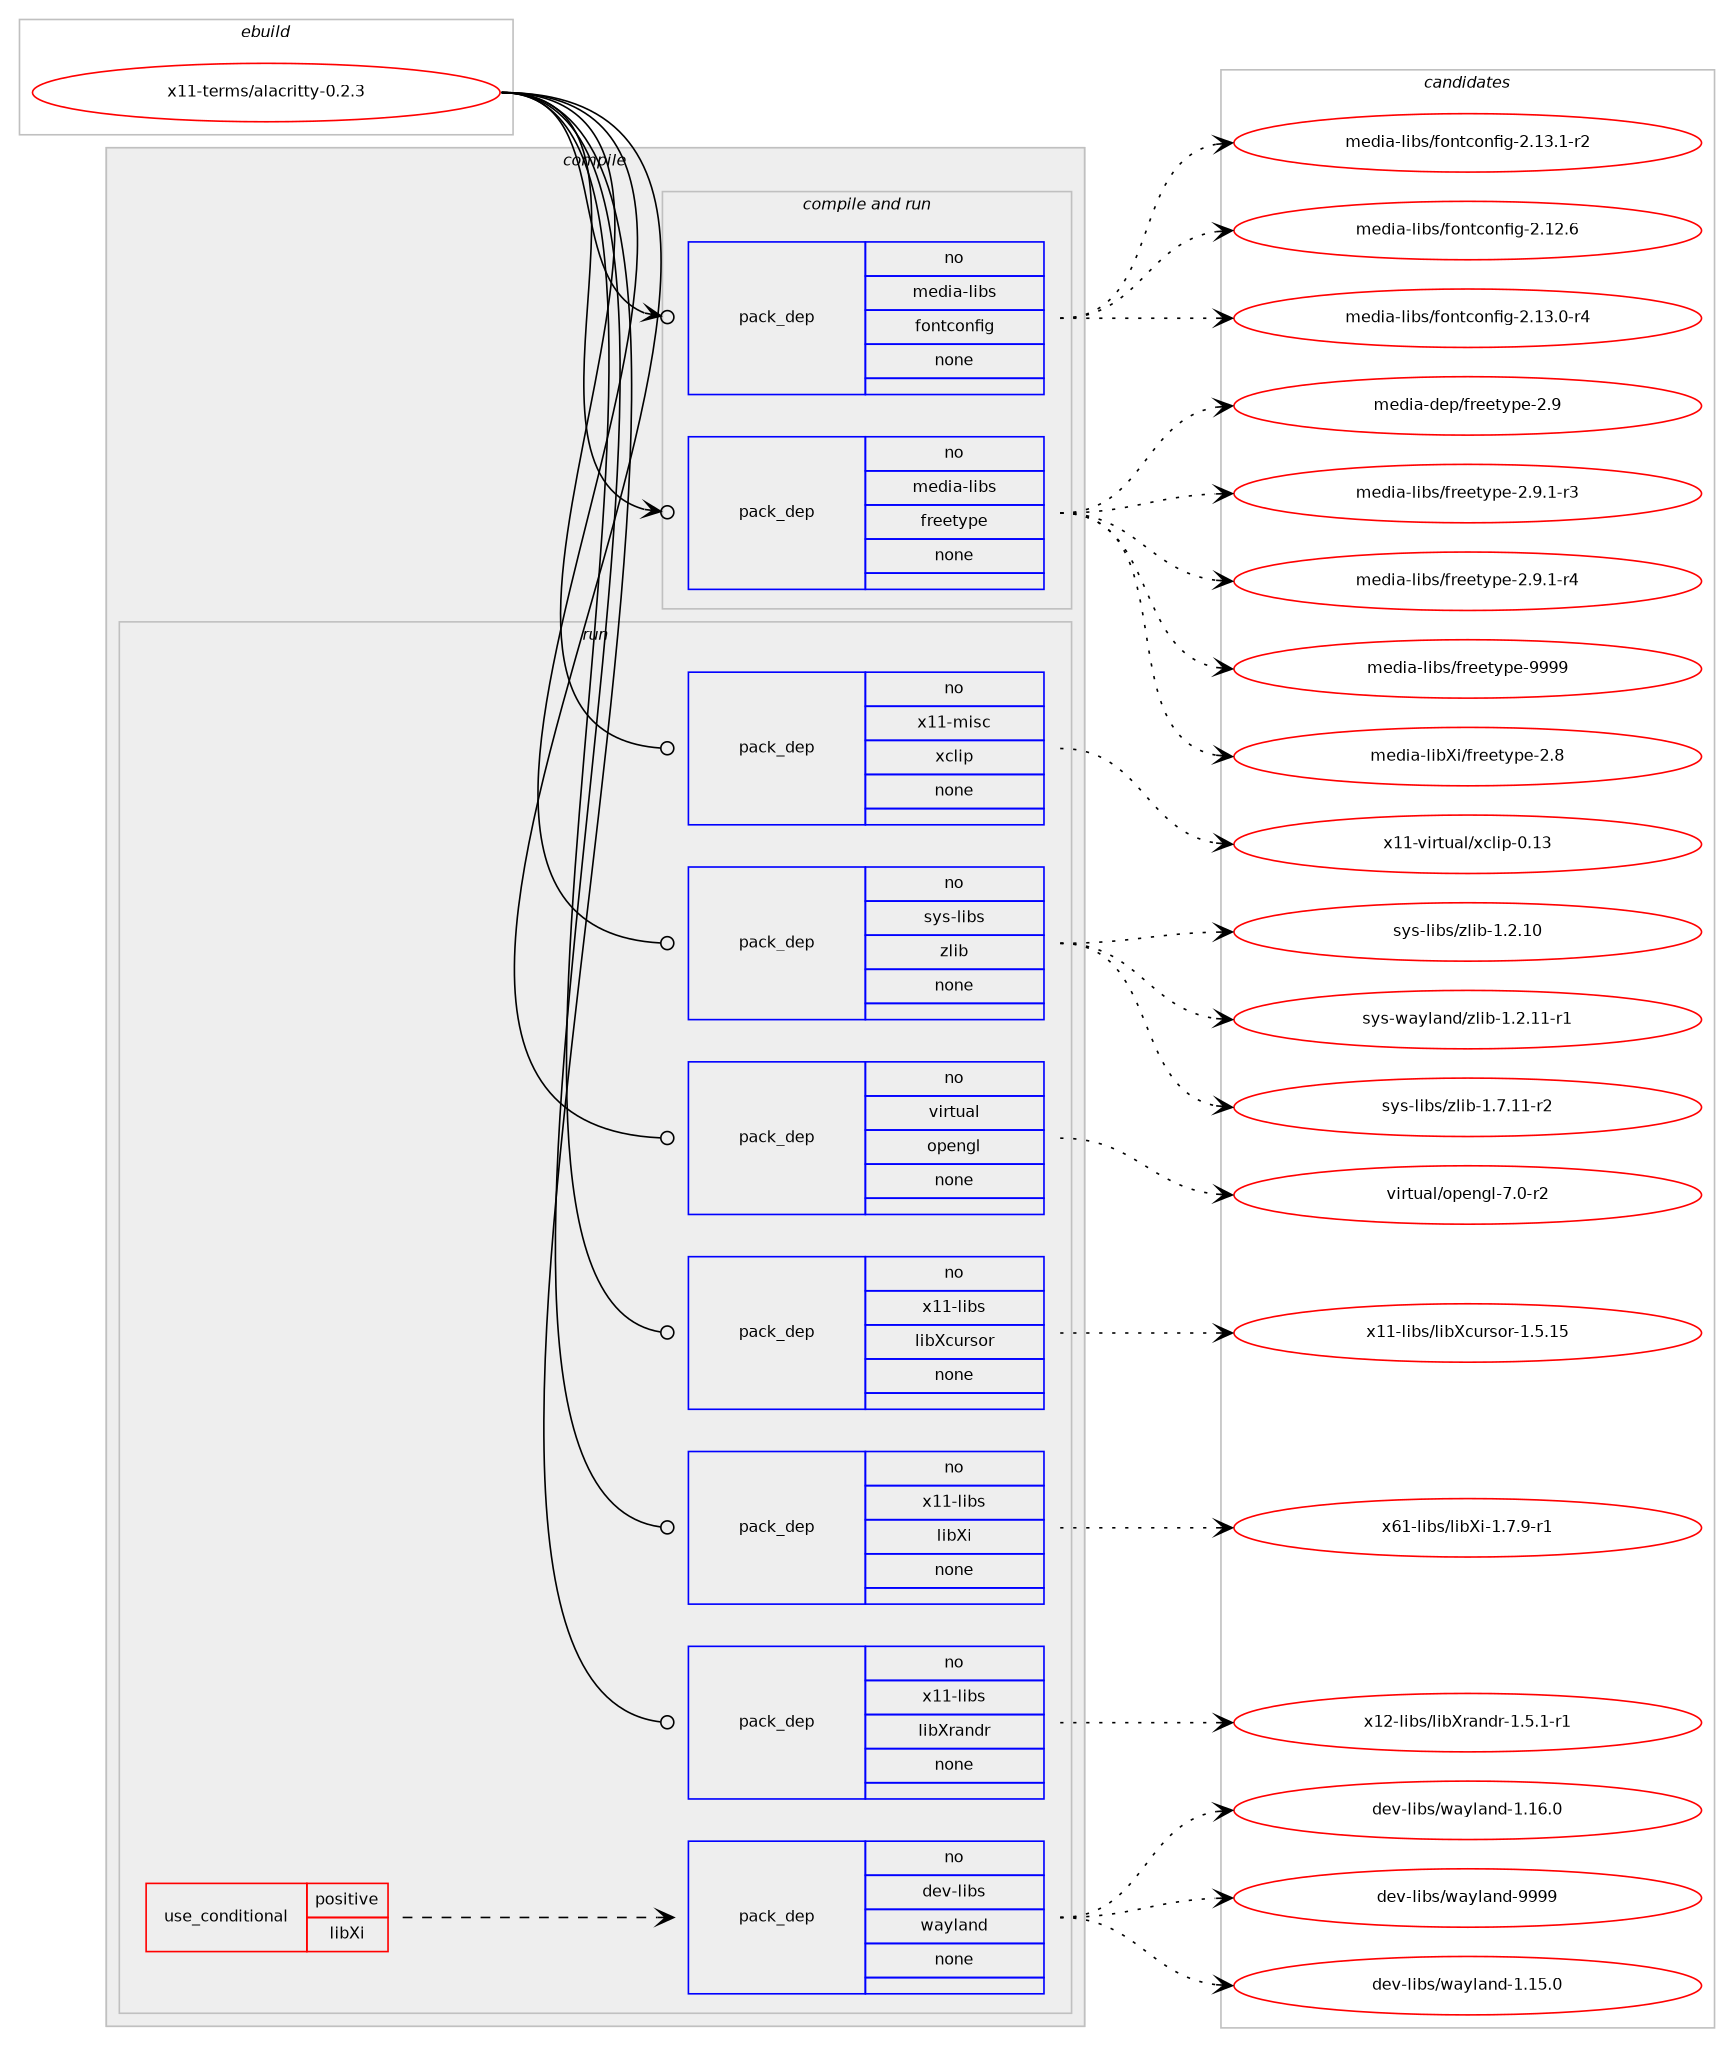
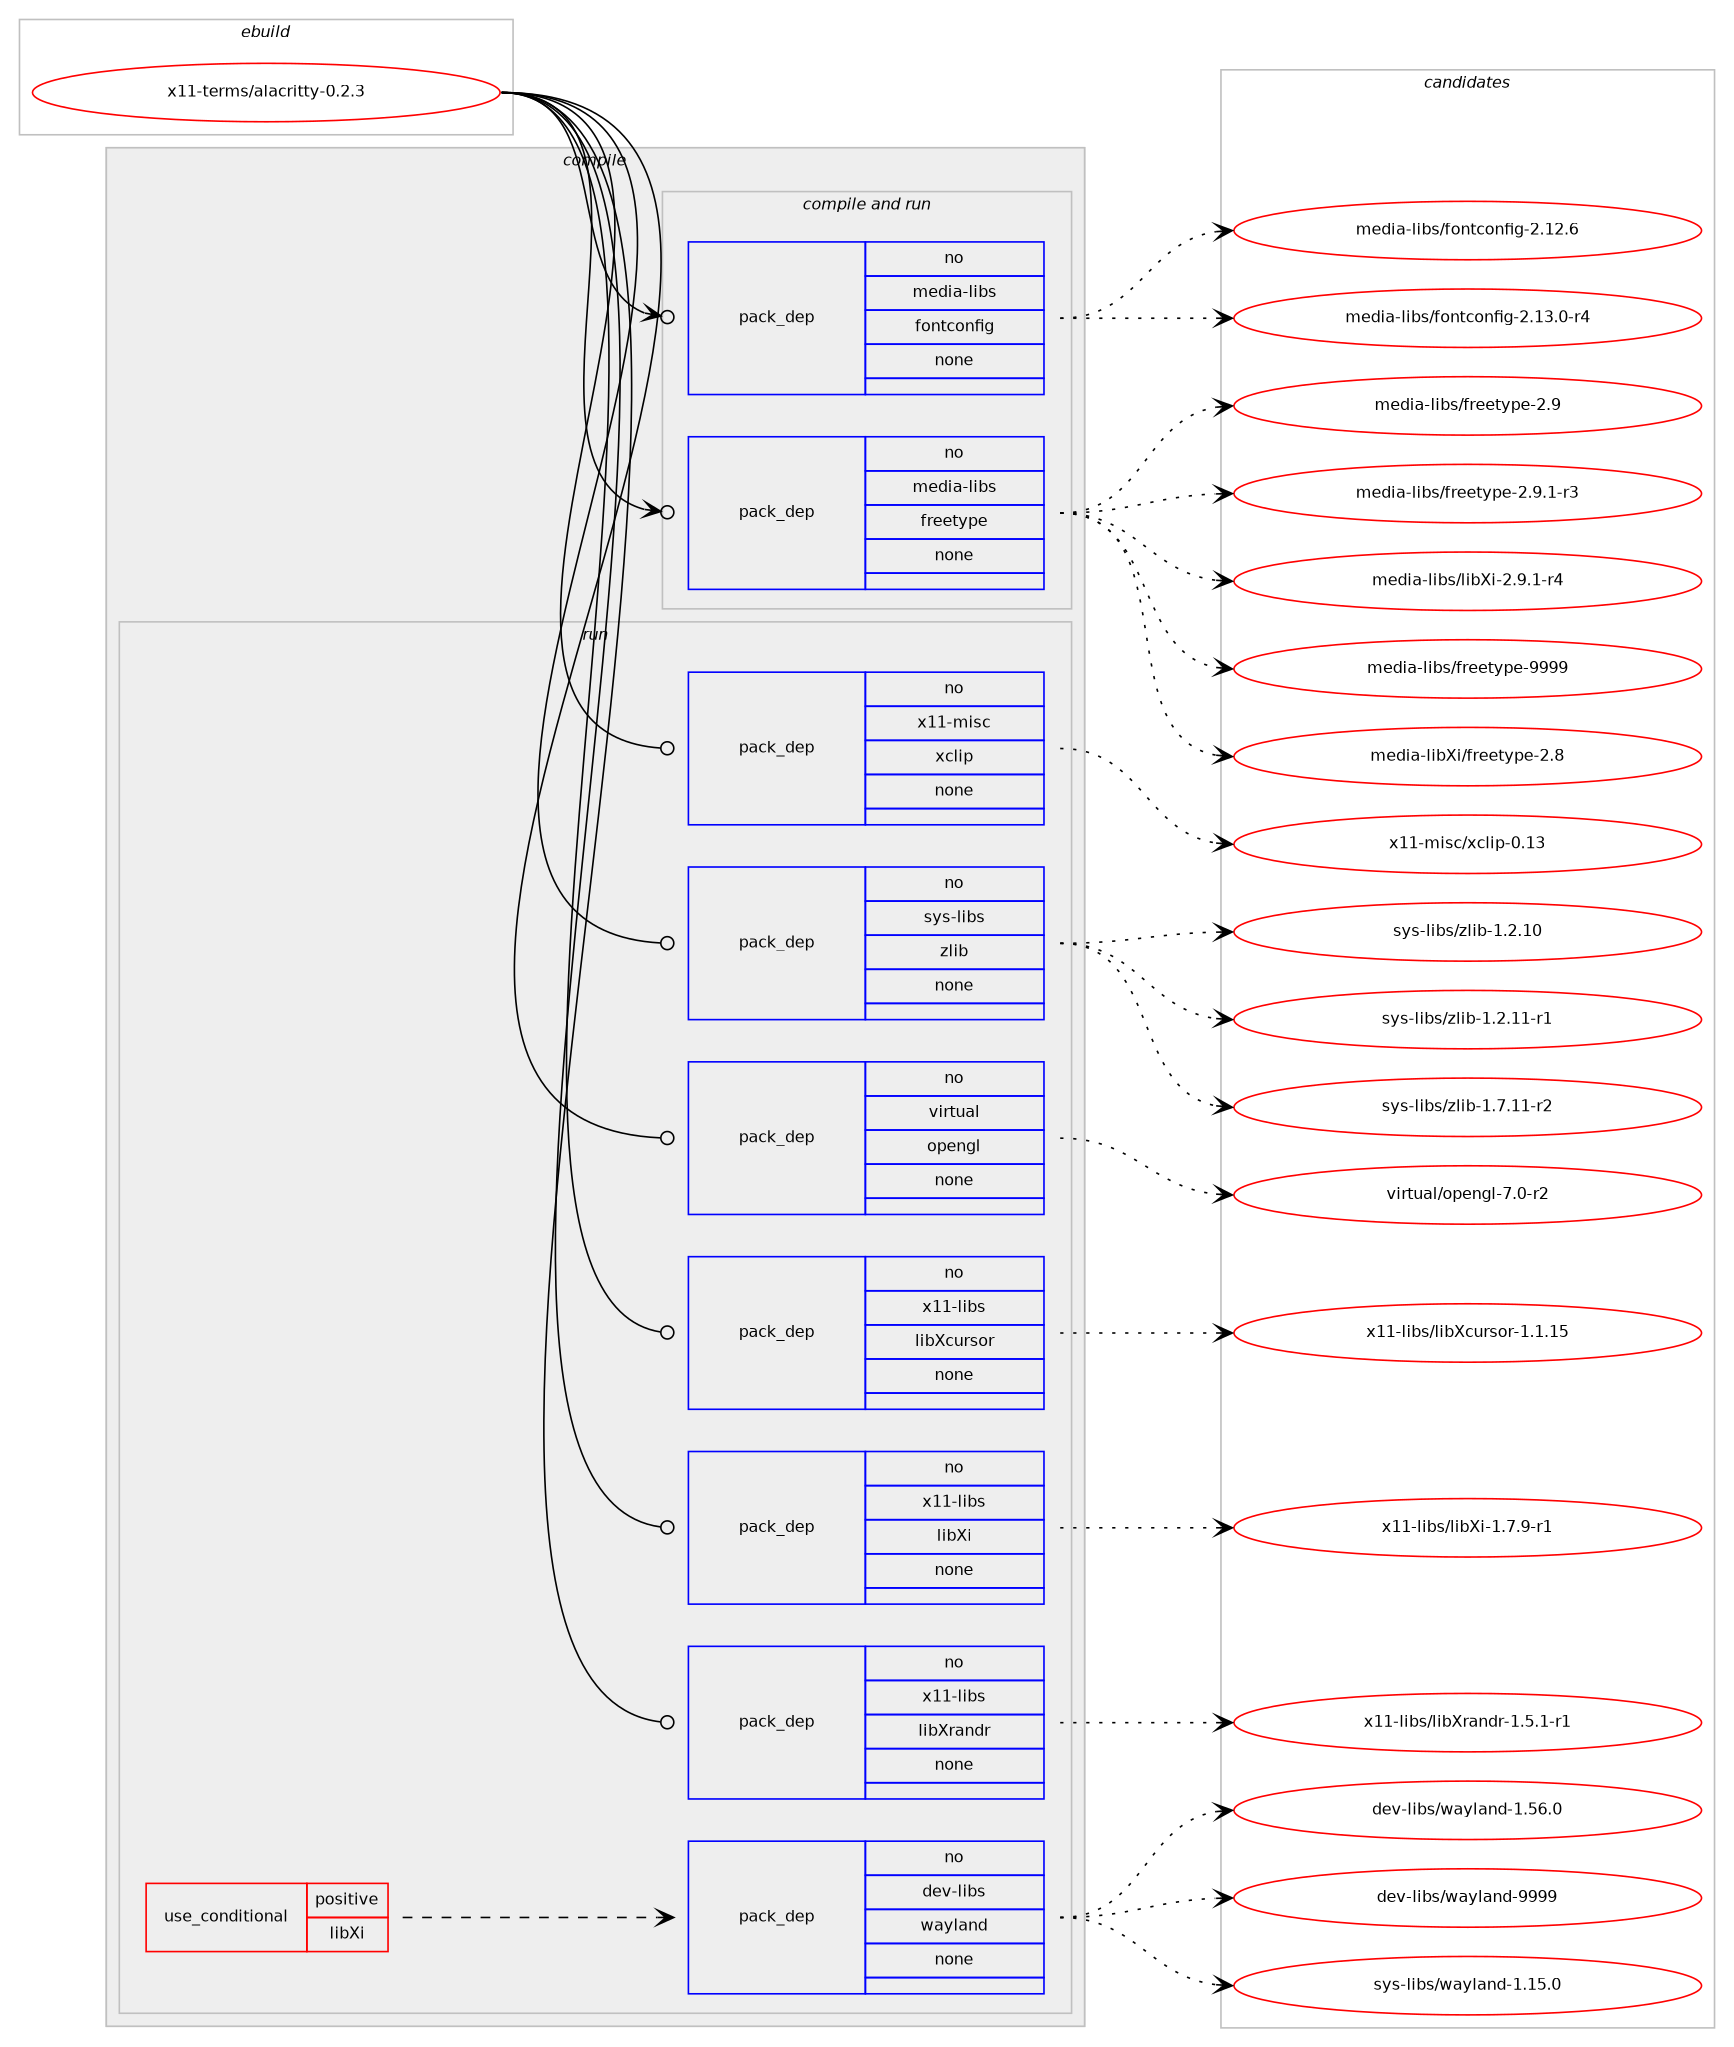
node "media-libs/fontconfig-2.13.1-r2": removed
node "media-dep/freetype-2.9": label "media-dep/freetype-2.9" -> "media-libs/freetype-2.9"
node "media-libs/freetype-2.9.1-r4": label "media-libs/freetype-2.9.1-r4" -> "media-libs/libXi-2.9.1-r4"
node "x11-virtual/xclip-0.13": label "x11-virtual/xclip-0.13" -> "x11-misc/xclip-0.13"
node "sys-wayland/zlib-1.2.11-r1": label "sys-wayland/zlib-1.2.11-r1" -> "sys-libs/zlib-1.2.11-r1"
node "x11-libs/libXcursor-1.5.15": label "x11-libs/libXcursor-1.5.15" -> "x11-libs/libXcursor-1.1.15"
node "x61-libs/libXi-1.7.9-r1": label "x61-libs/libXi-1.7.9-r1" -> "x11-libs/libXi-1.7.9-r1"
node "x12-libs/libXrandr-1.5.1-r1": label "x12-libs/libXrandr-1.5.1-r1" -> "x11-libs/libXrandr-1.5.1-r1"
node "dev-libs/wayland-1.16.0": label "dev-libs/wayland-1.16.0" -> "dev-libs/wayland-1.56.0"
node "dev-libs/wayland-1.15.0": label "dev-libs/wayland-1.15.0" -> "sys-libs/wayland-1.15.0"
